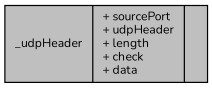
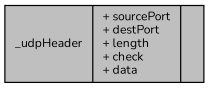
node "_udpHeader": text "+ udpHeader" -> "+ destPort"
